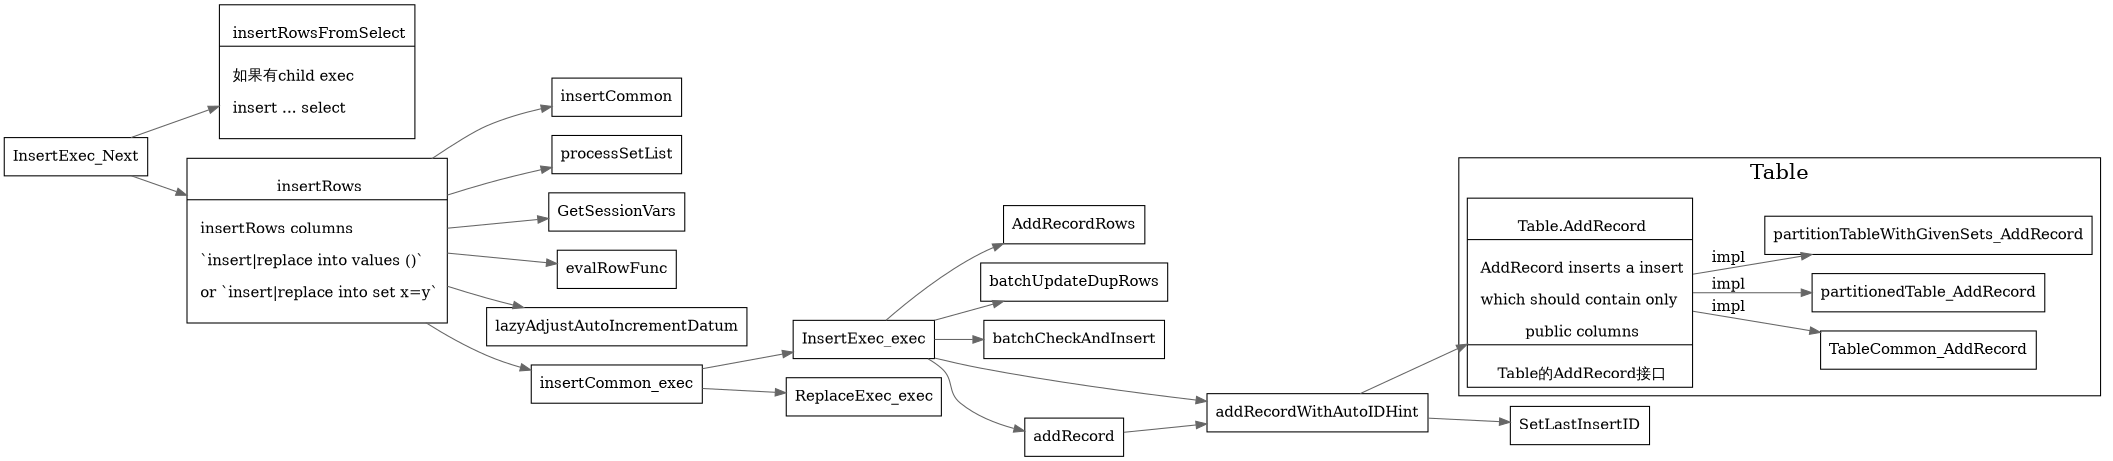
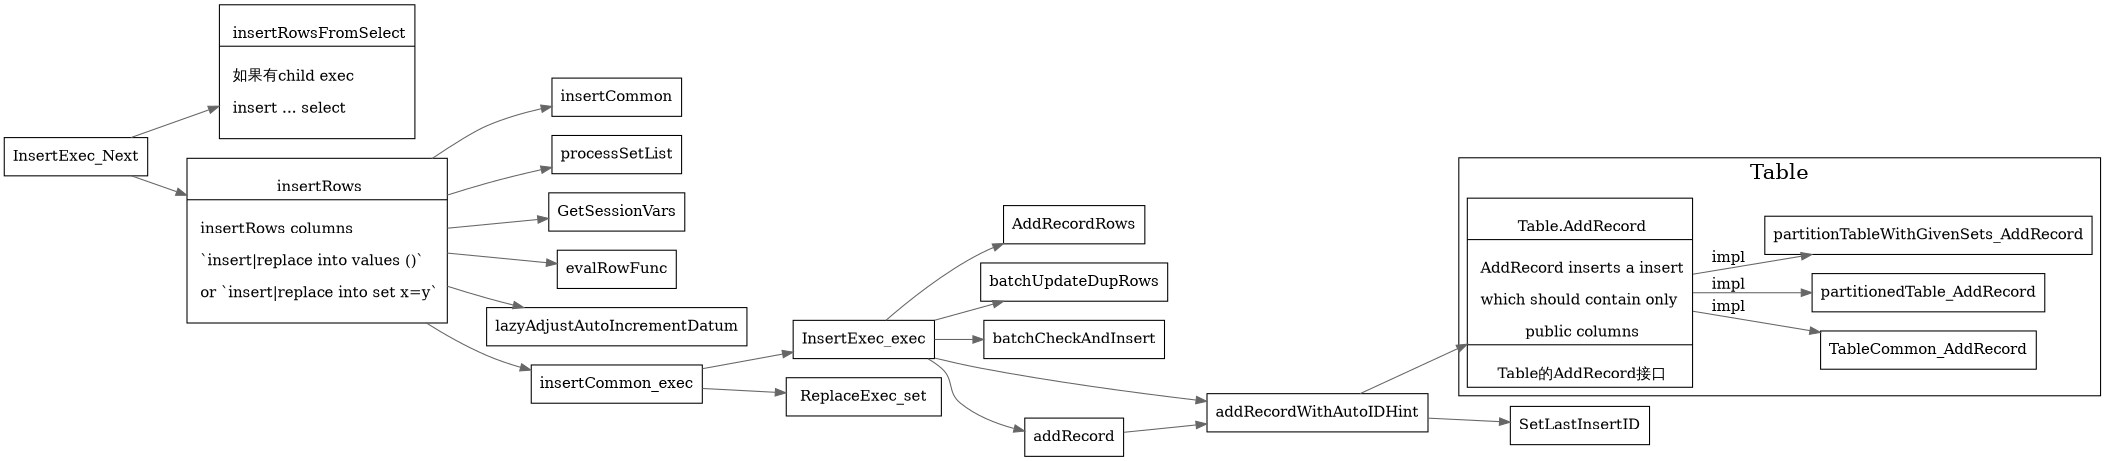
node "ReplaceExec_exec": label "ReplaceExec_exec" -> "ReplaceExec_set"
